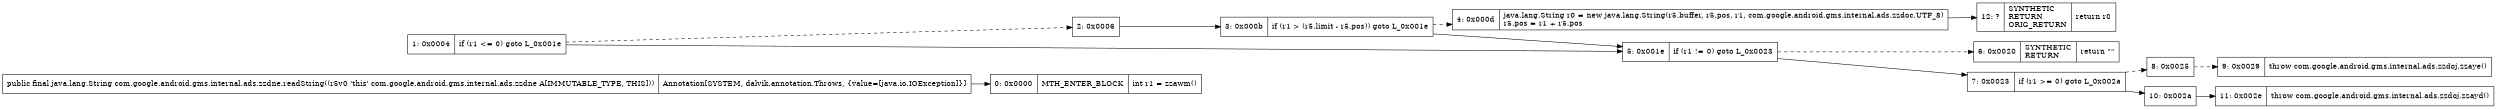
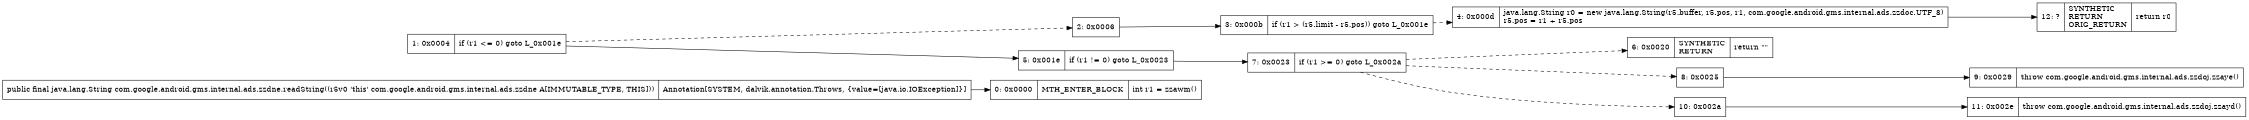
edge "3: 0x000b" -> "5: 0x001e": removed
edge "5: 0x001e" -> "6: 0x0020": now "7: 0x0023" -> "6: 0x0020"
edge "8: 0x0025" -> "9: 0x0029": style dashed -> solid
edge "7: 0x0023" -> "10: 0x002a": style solid -> dashed
